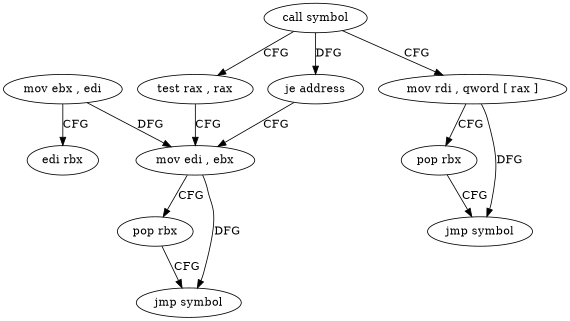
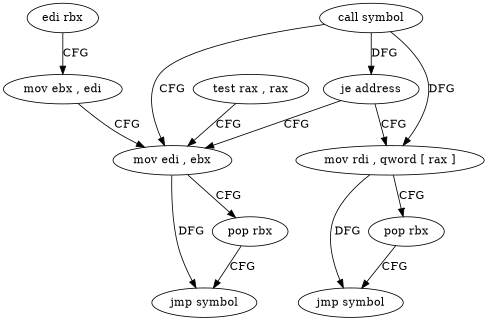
edge "call symbol" -> "test rax , rax": now "call symbol" -> "mov edi , ebx"
edge "call symbol" -> "mov rdi , qword [ rax ]": label "CFG" -> "DFG"
edge "mov ebx , edi" -> "edi rbx": reversed
edge "je address" -> "mov rdi , qword [ rax ]": added, label "CFG"
edge "mov ebx , edi" -> "mov edi , ebx": label "DFG" -> "CFG"
